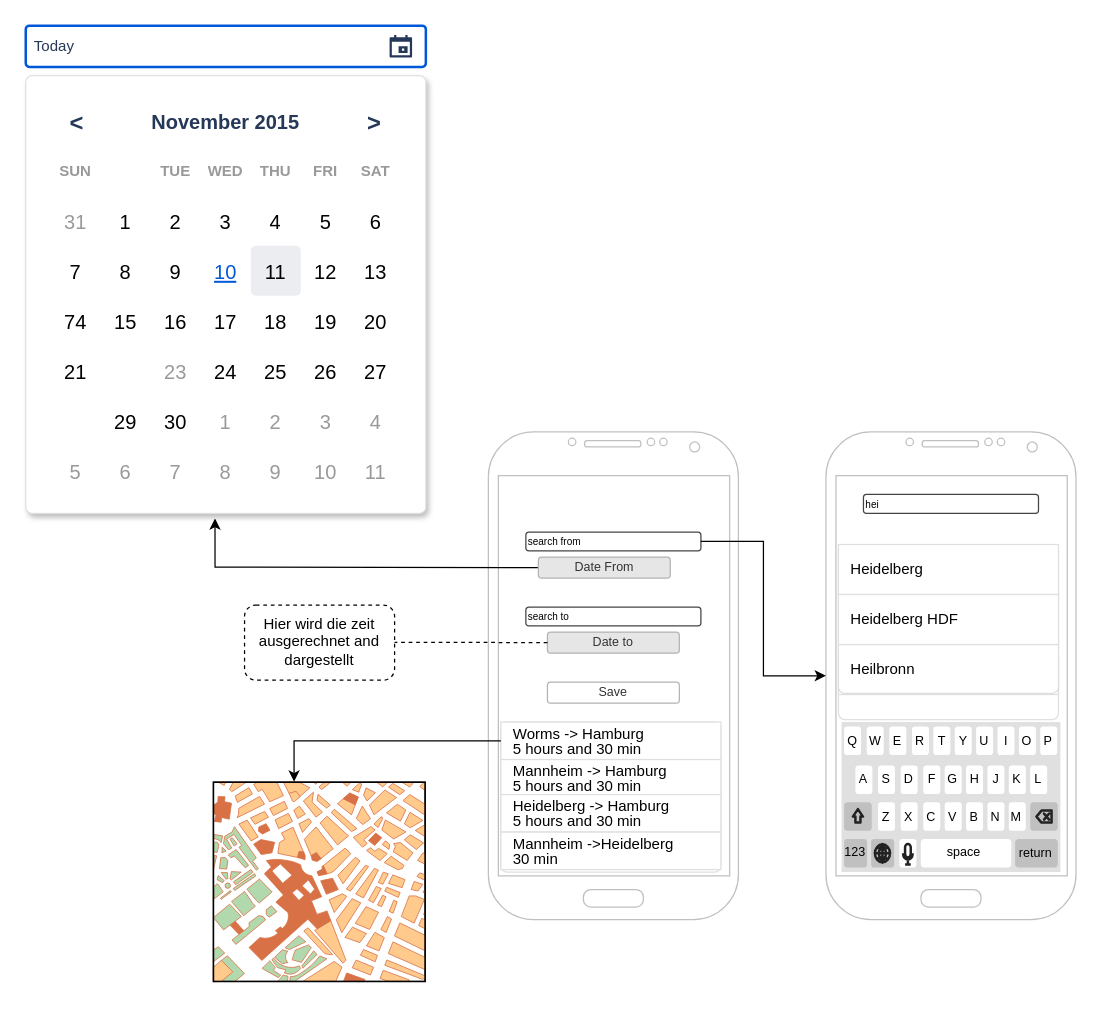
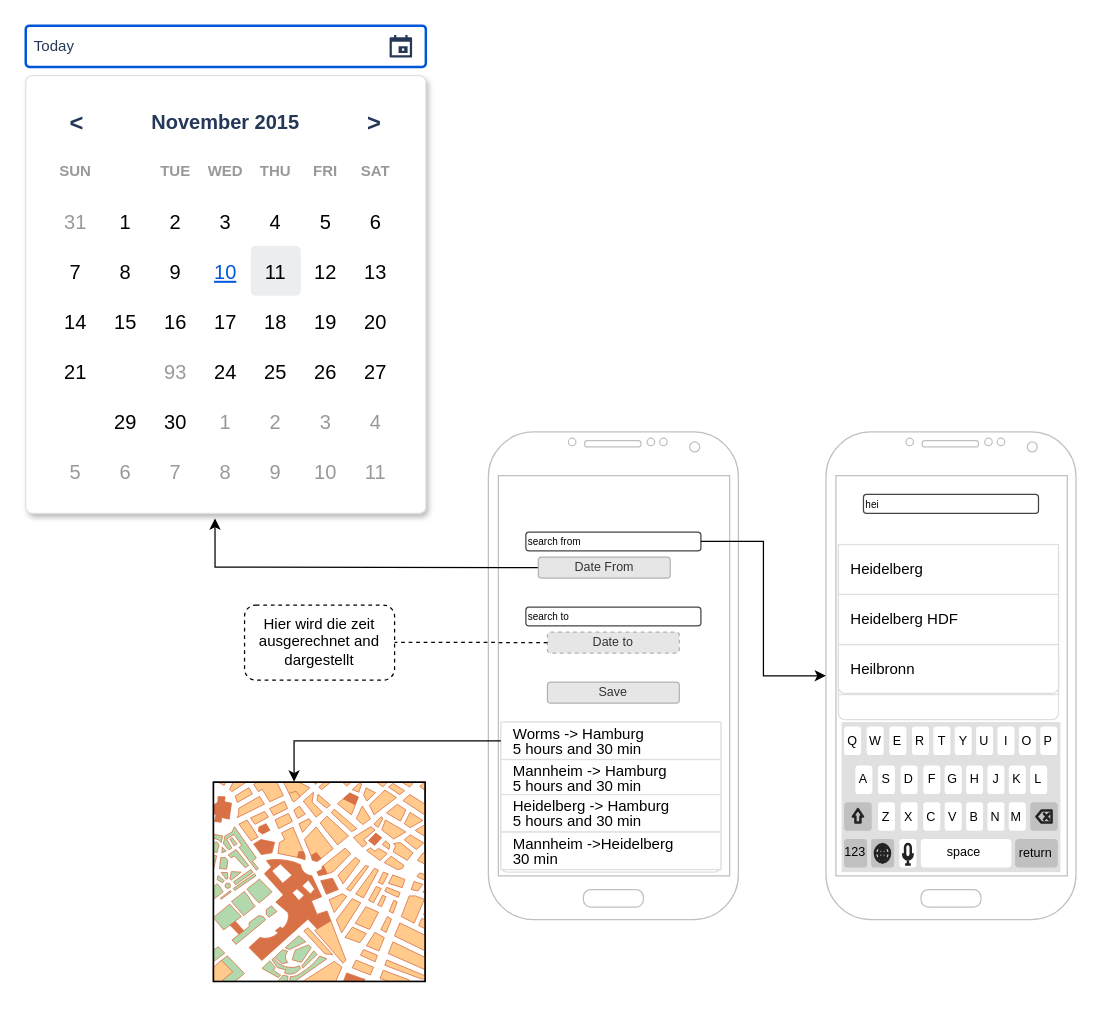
node "74": label "74" -> "14"
node "23": label "23" -> "93"
node "Date to": style solid -> dashed
node "Save": fillcolor #ffffff -> #e6e6e6
